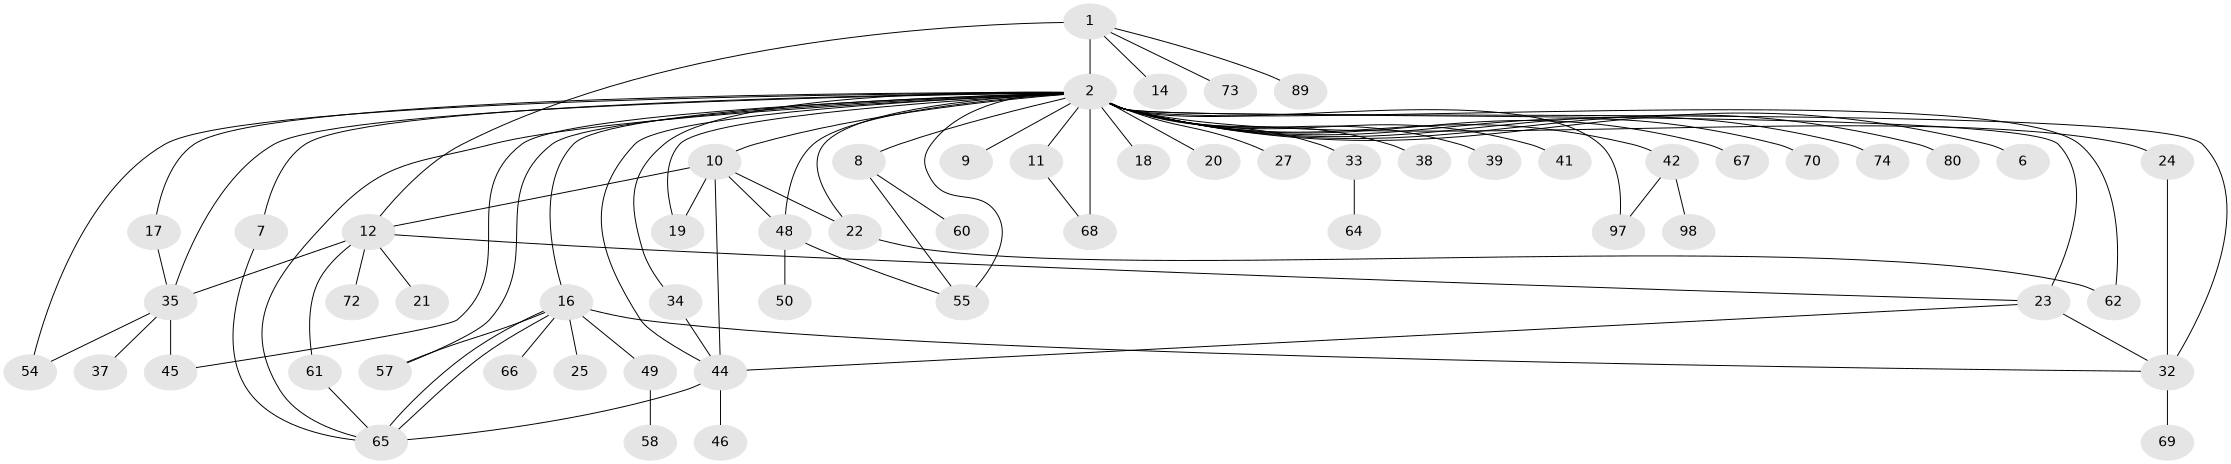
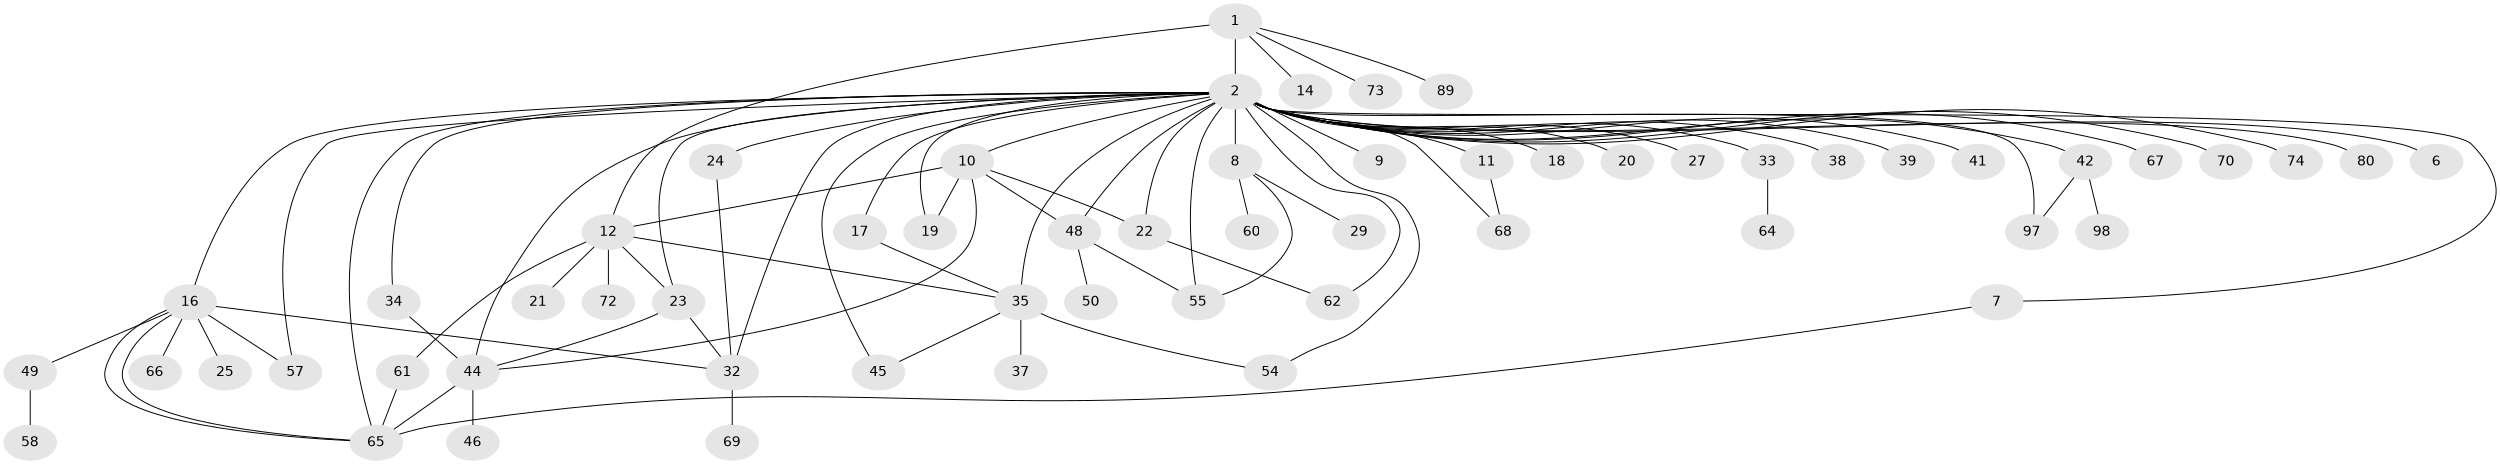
node "29": added
